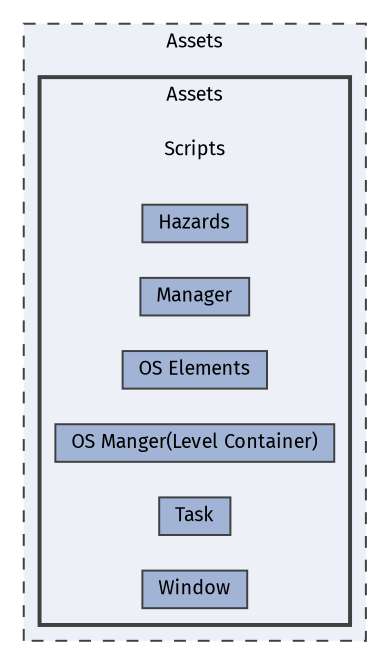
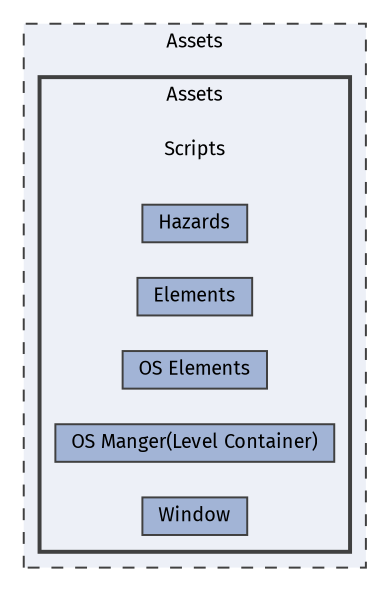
node "Manager": label "Manager" -> "Elements"
node "Task": removed
